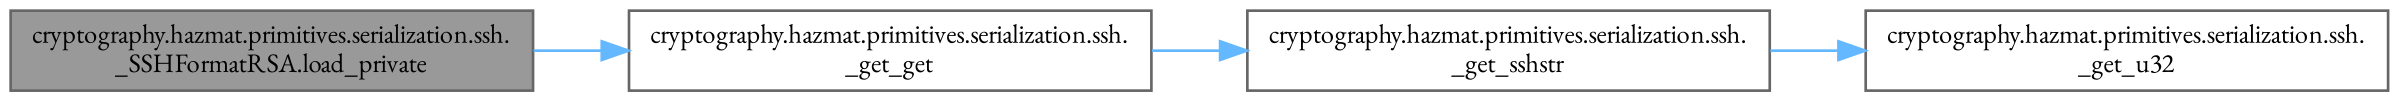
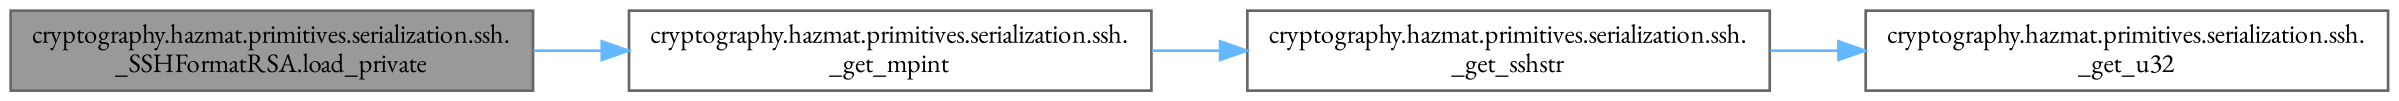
node "cryptography.hazmat.primitives.serialization.ssh. _get_get": label "cryptography.hazmat.primitives.serialization.ssh. _get_get" -> "cryptography.hazmat.primitives.serialization.ssh. _get_mpint"
